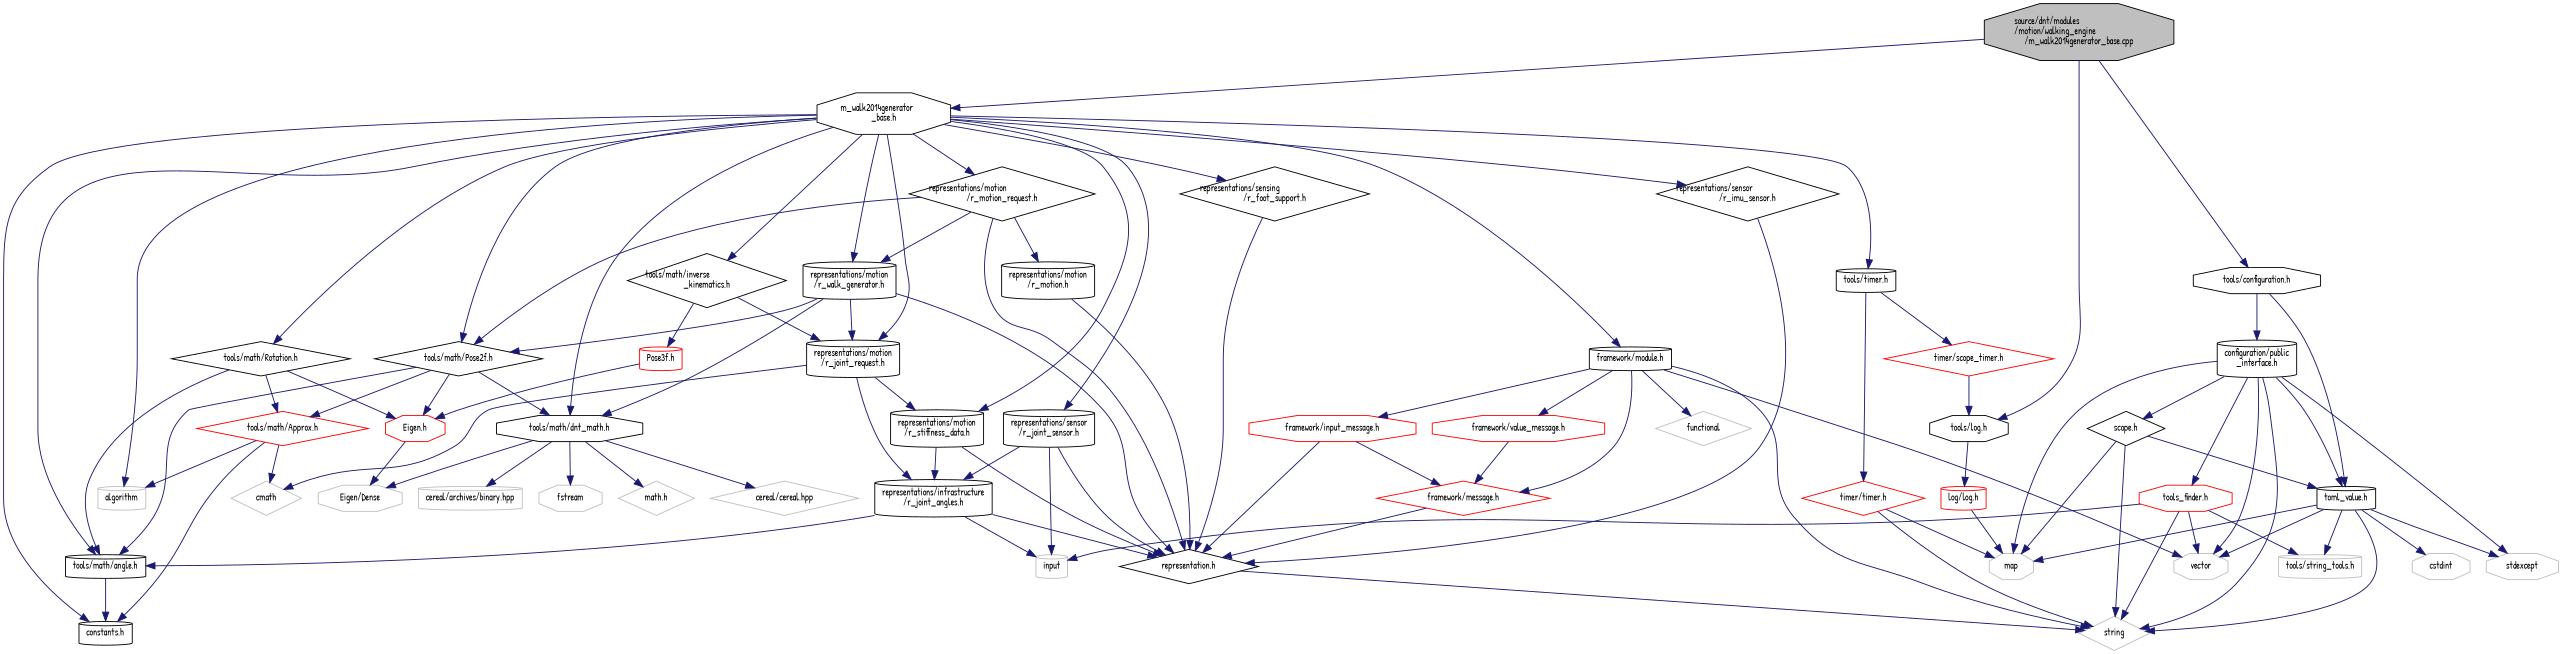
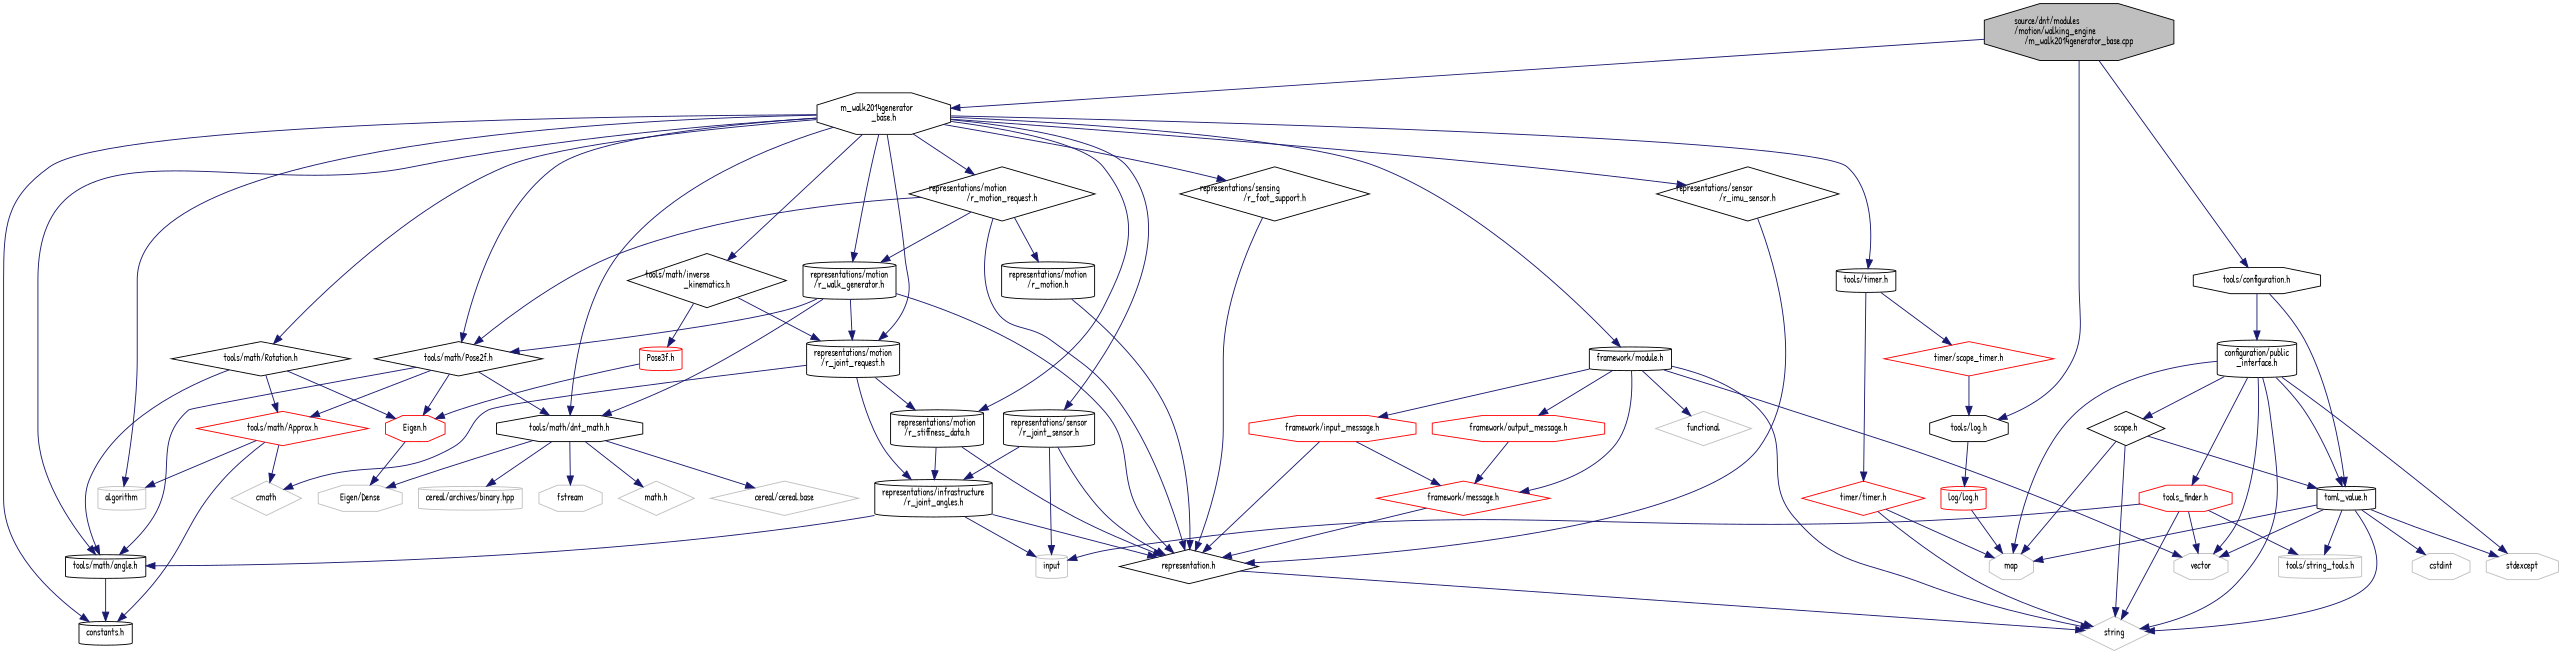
node "framework/value_message.h": label "framework/value_message.h" -> "framework/output_message.h"
node "cereal/cereal.hpp": label "cereal/cereal.hpp" -> "cereal/cereal.base"
